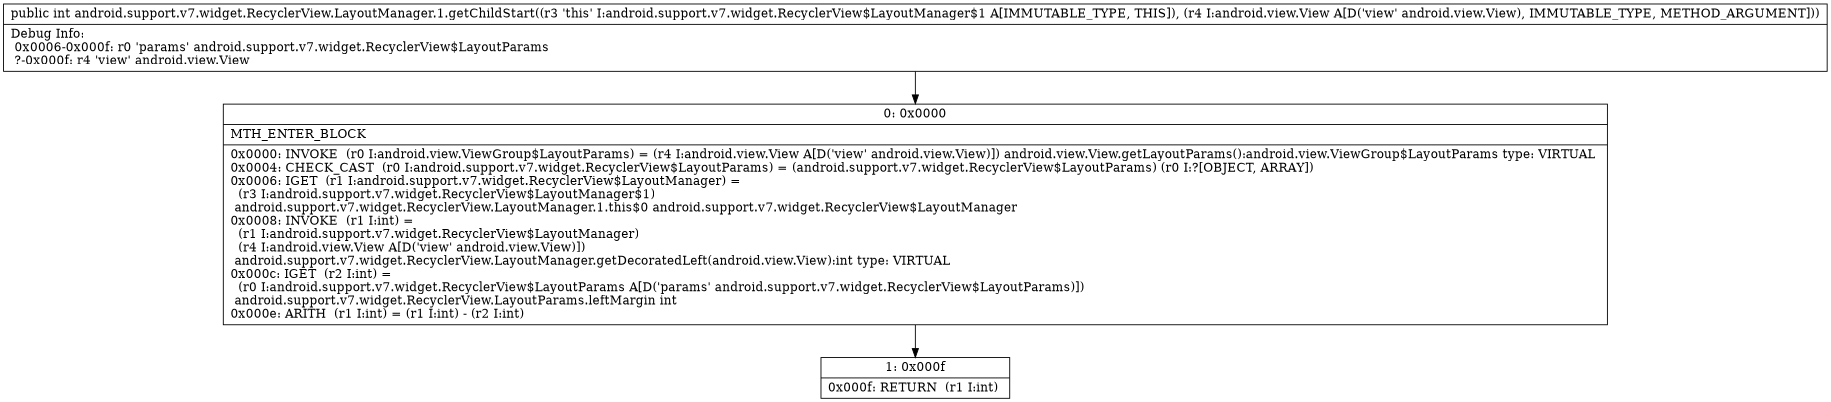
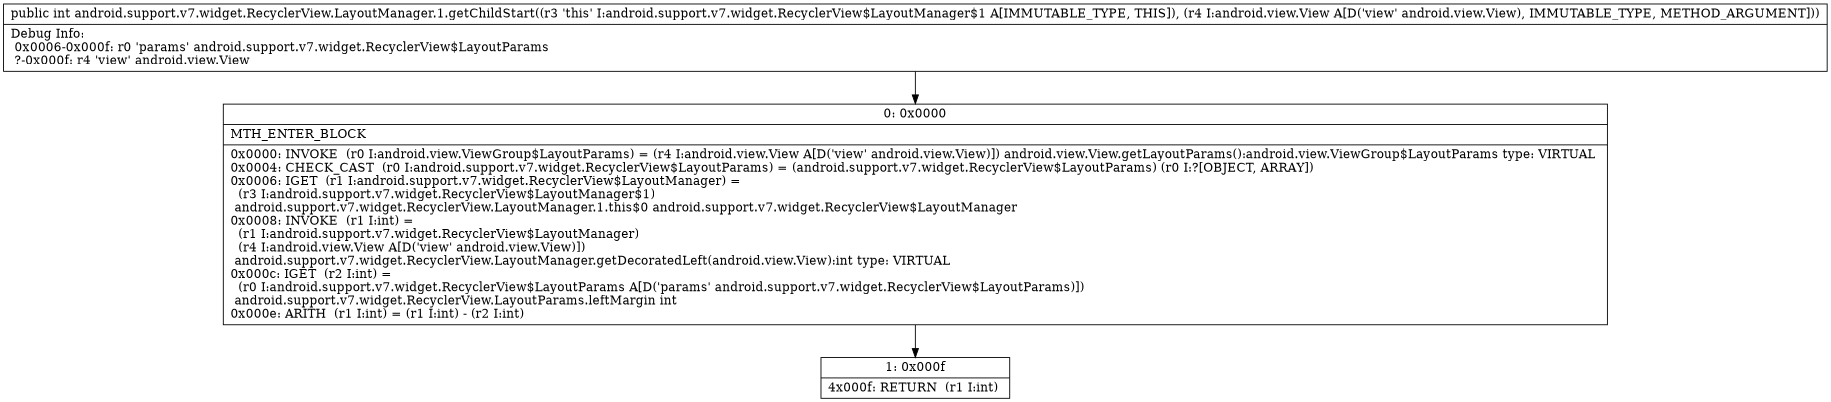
node "1: 0x000f": text "0x000f: RETURN  (r1 I:int)" -> "4x000f: RETURN  (r1 I:int)"
